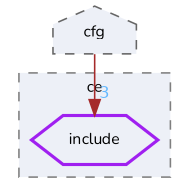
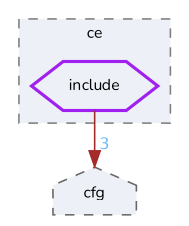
edge "cfg" -> "include": reversed
